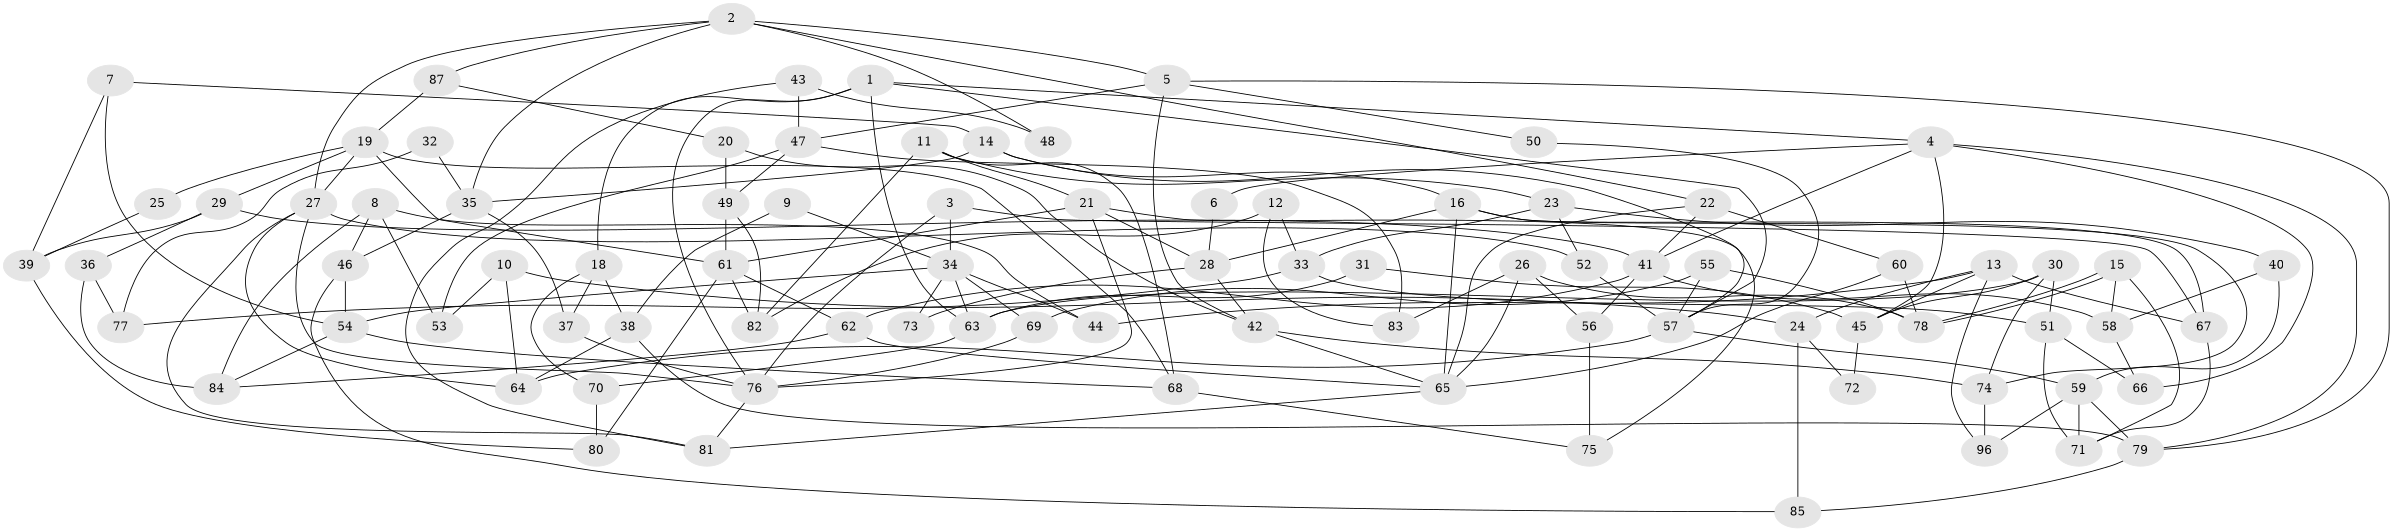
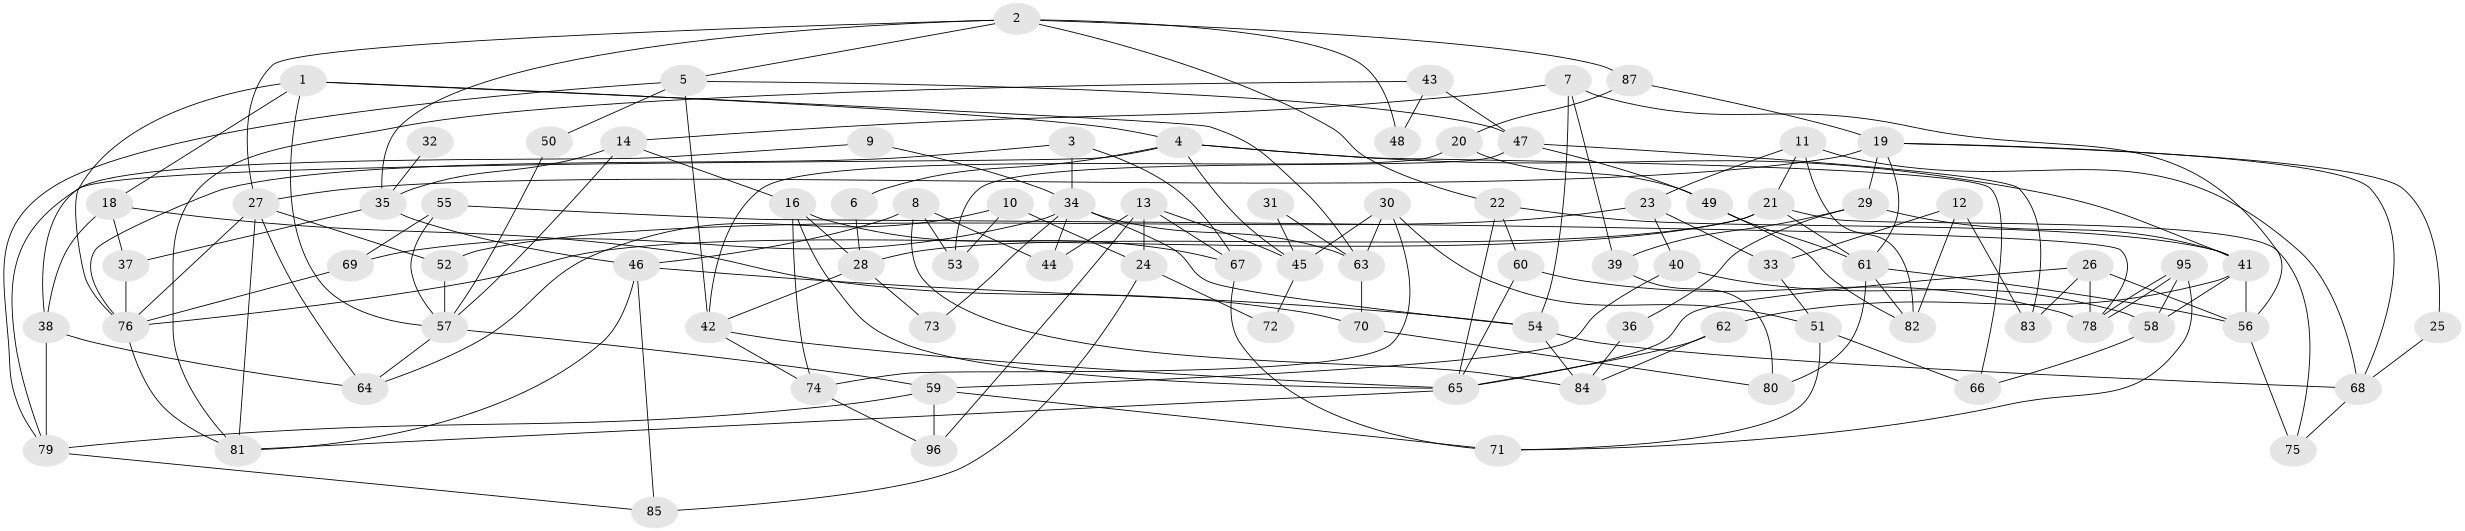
edge "7" -- "56": added
edge "25" -- "39": now "25" -- "68"
node "15": label "15" -> "95"
edge "61" -- "62": now "61" -- "56"
node "77": removed
edge "46" -- "81": added
